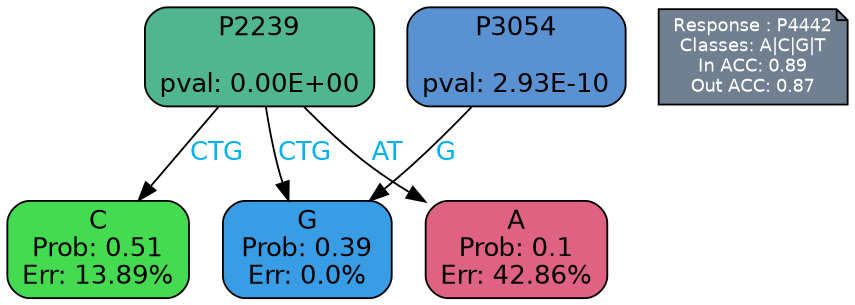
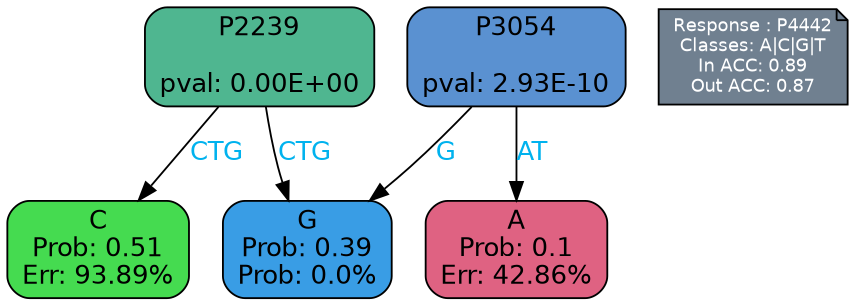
edge "P2239 pval: 0.00E+00" -> "A Prob: 0.1 Err: 42.86%": now "P3054 pval: 2.93E-10" -> "A Prob: 0.1 Err: 42.86%"
node "C Prob: 0.51 Err: 13.89%": label "C Prob: 0.51 Err: 13.89%" -> "C Prob: 0.51 Err: 93.89%"
node "G Prob: 0.39 Err: 0.0%": label "G Prob: 0.39 Err: 0.0%" -> "G Prob: 0.39 Prob: 0.0%"
